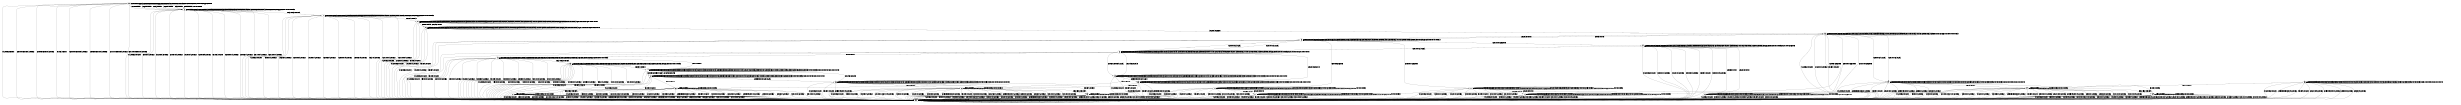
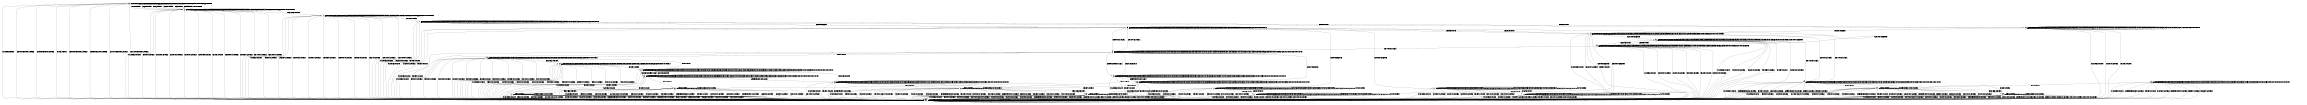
edge "s1" -> "s5": added, label "SR_AUTH/SR_ACCEPT"
edge "s16" -> "s19": added, label "UA_PW_OK/UA_SUCCESS"
